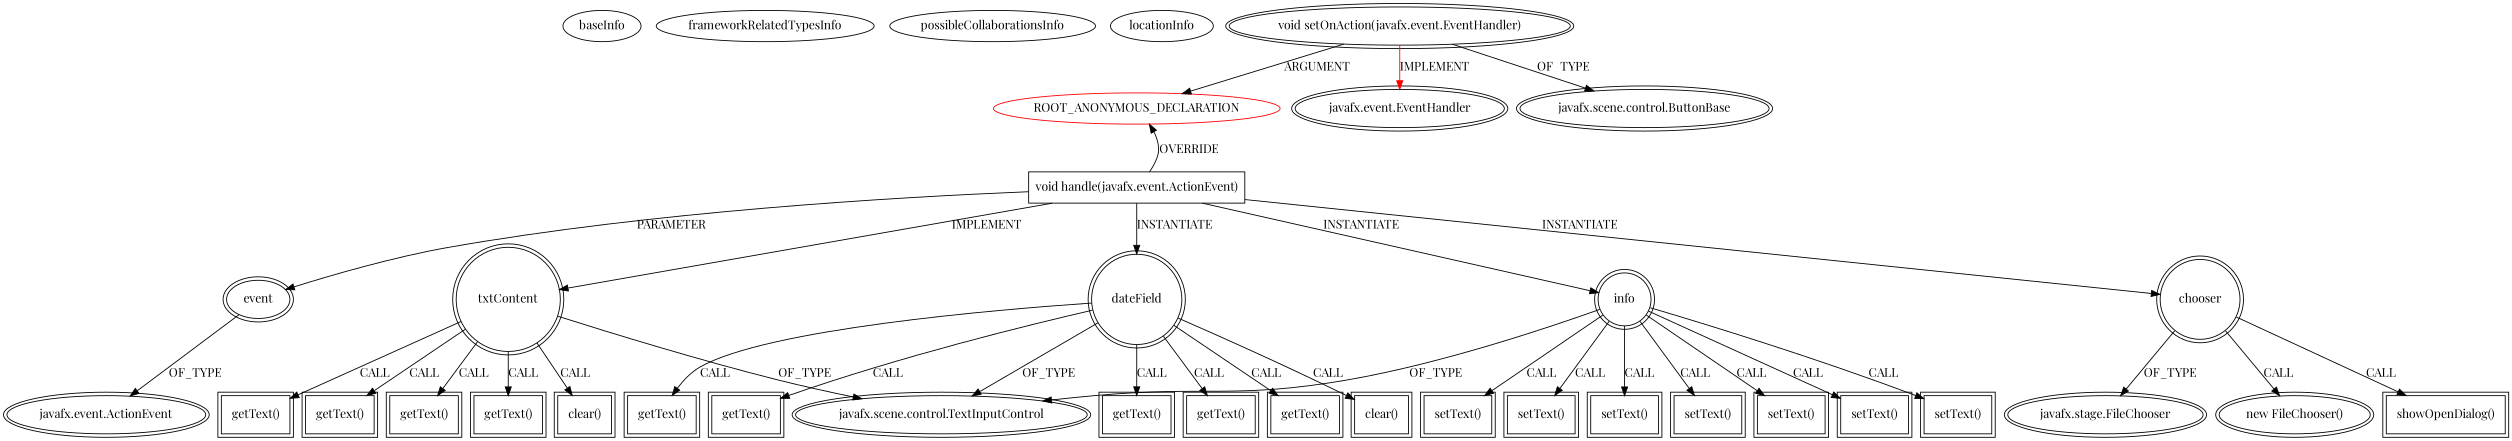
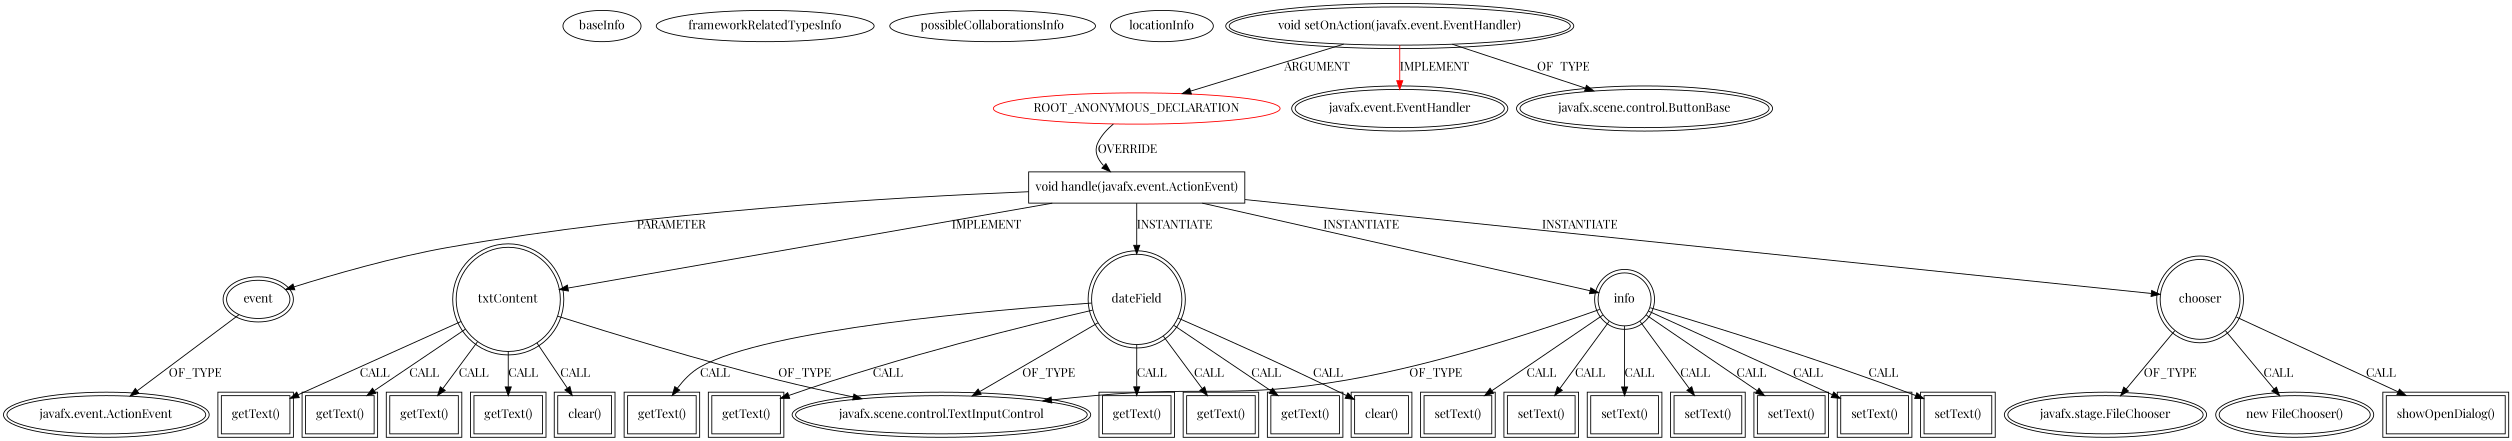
edge "void handle(javafx.event.ActionEvent)" -> "ROOT_ANONYMOUS_DECLARATION": reversed
